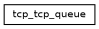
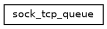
node "tcp_tcp_queue": label "tcp_tcp_queue" -> "sock_tcp_queue"
